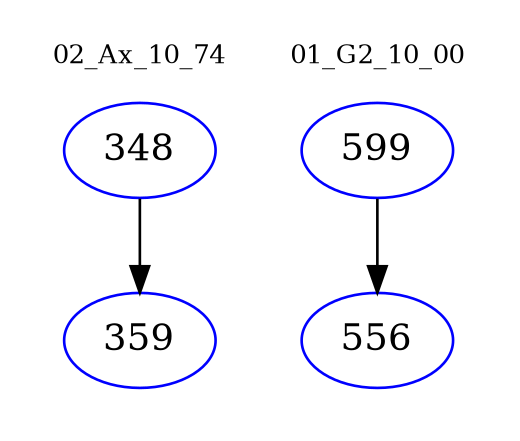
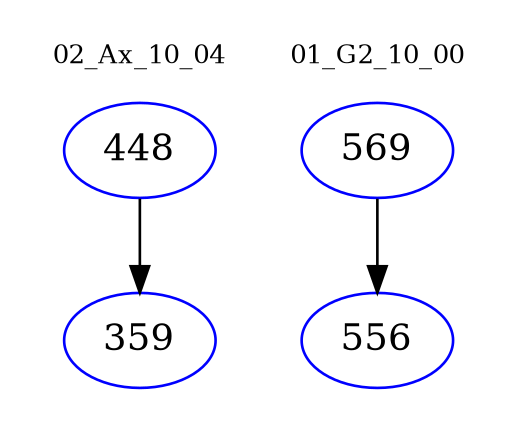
cluster "02_Ax_10_74": label "02_Ax_10_74" -> "02_Ax_10_04"
node "348": label "348" -> "448"
node "599": label "599" -> "569"
